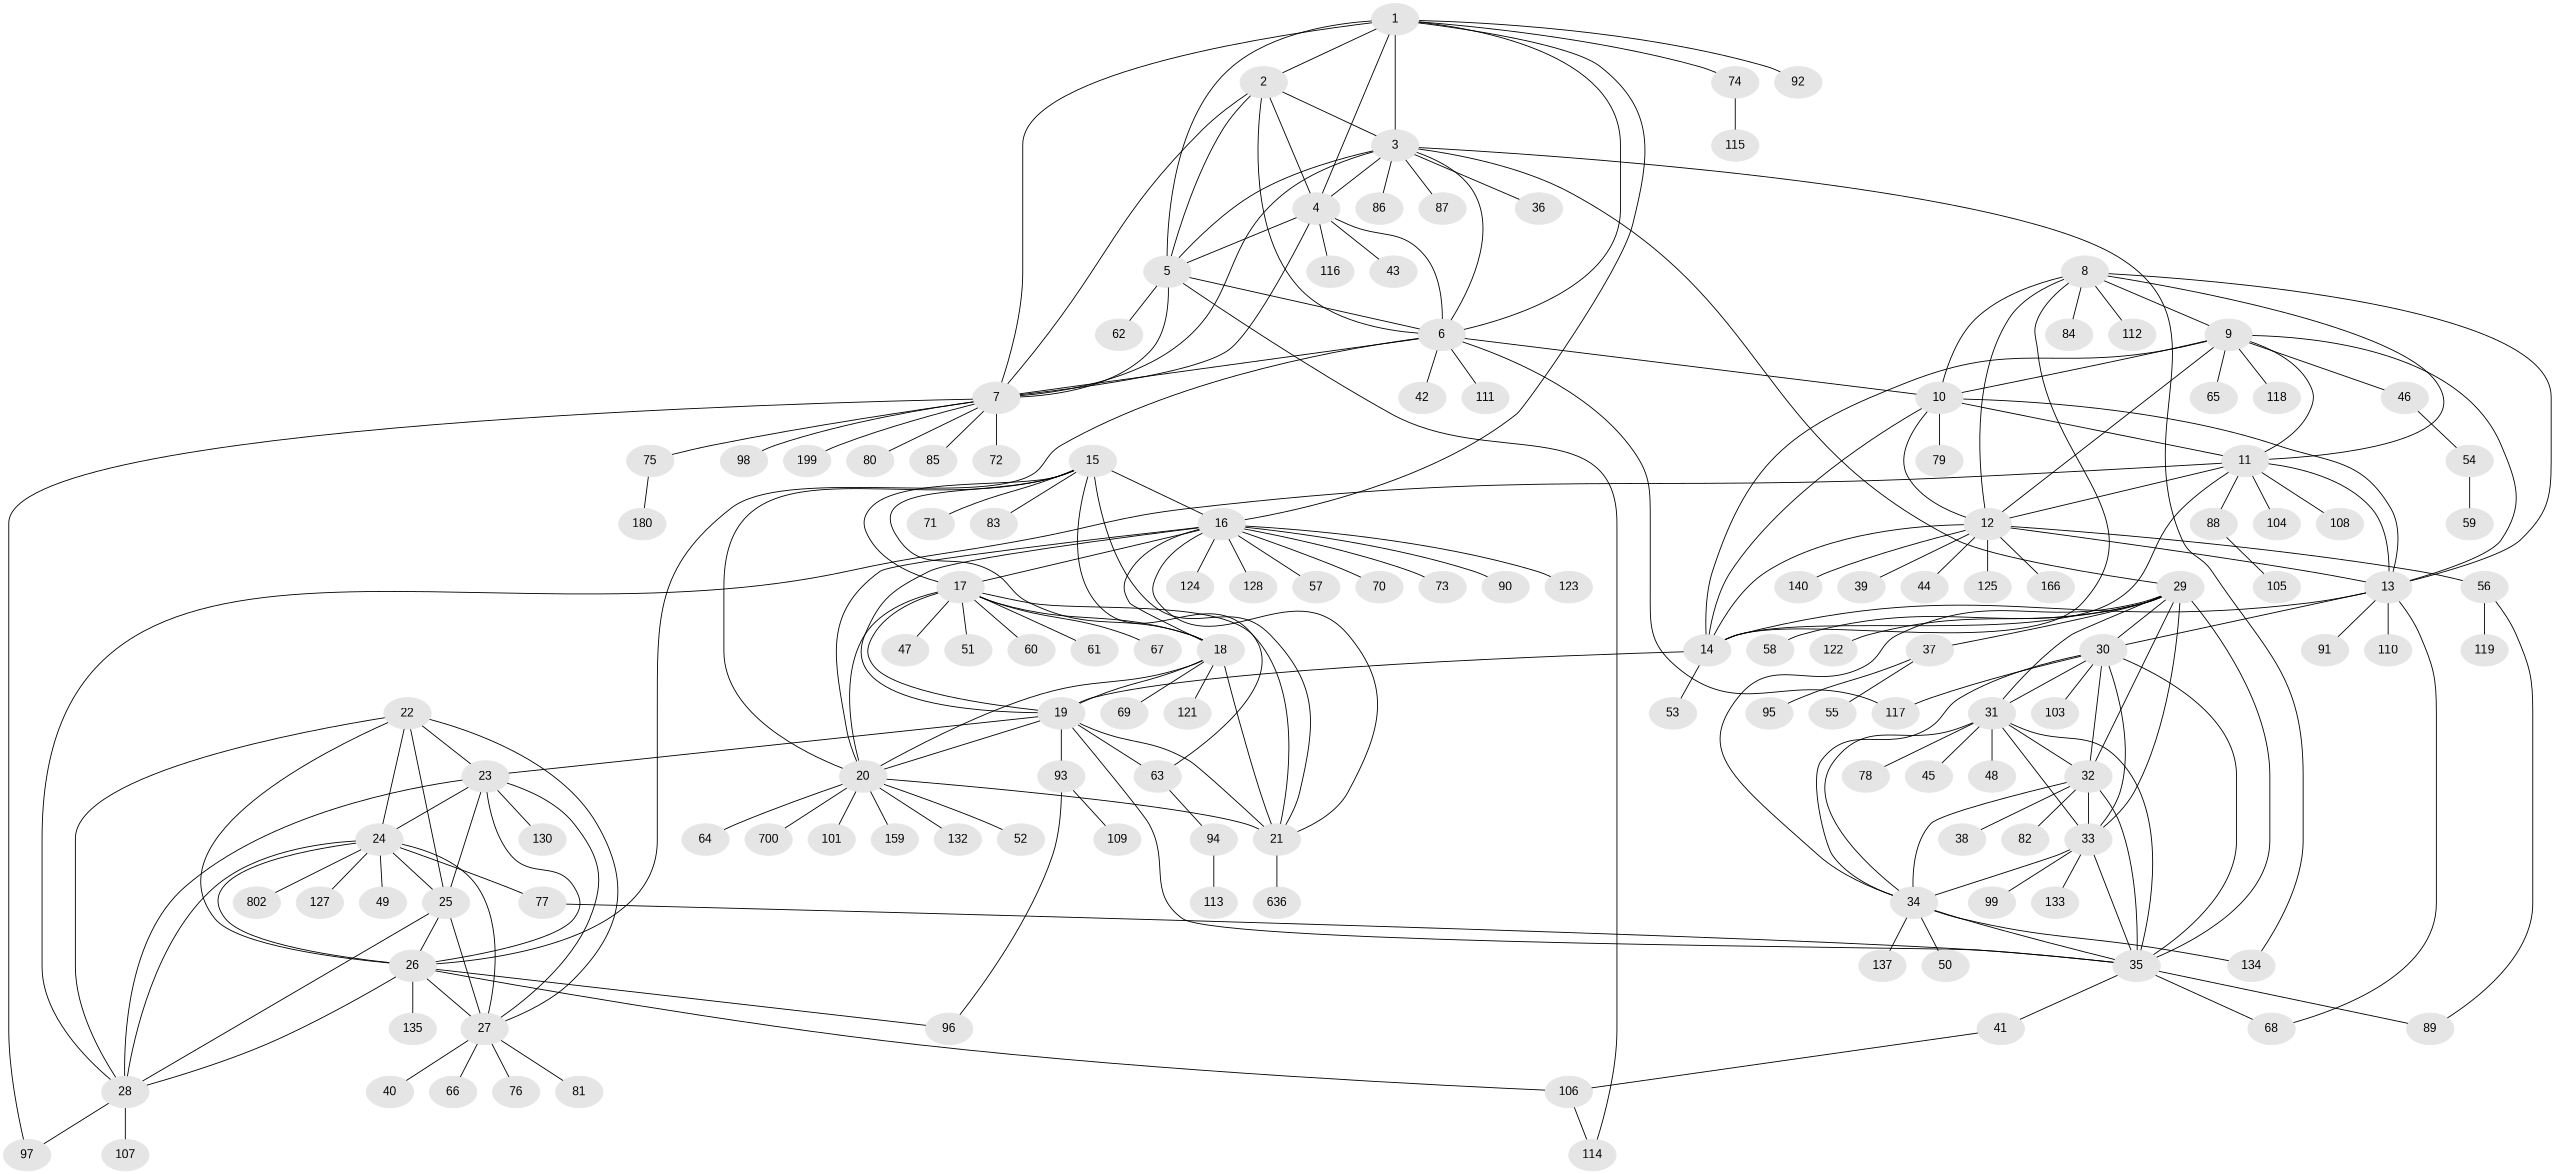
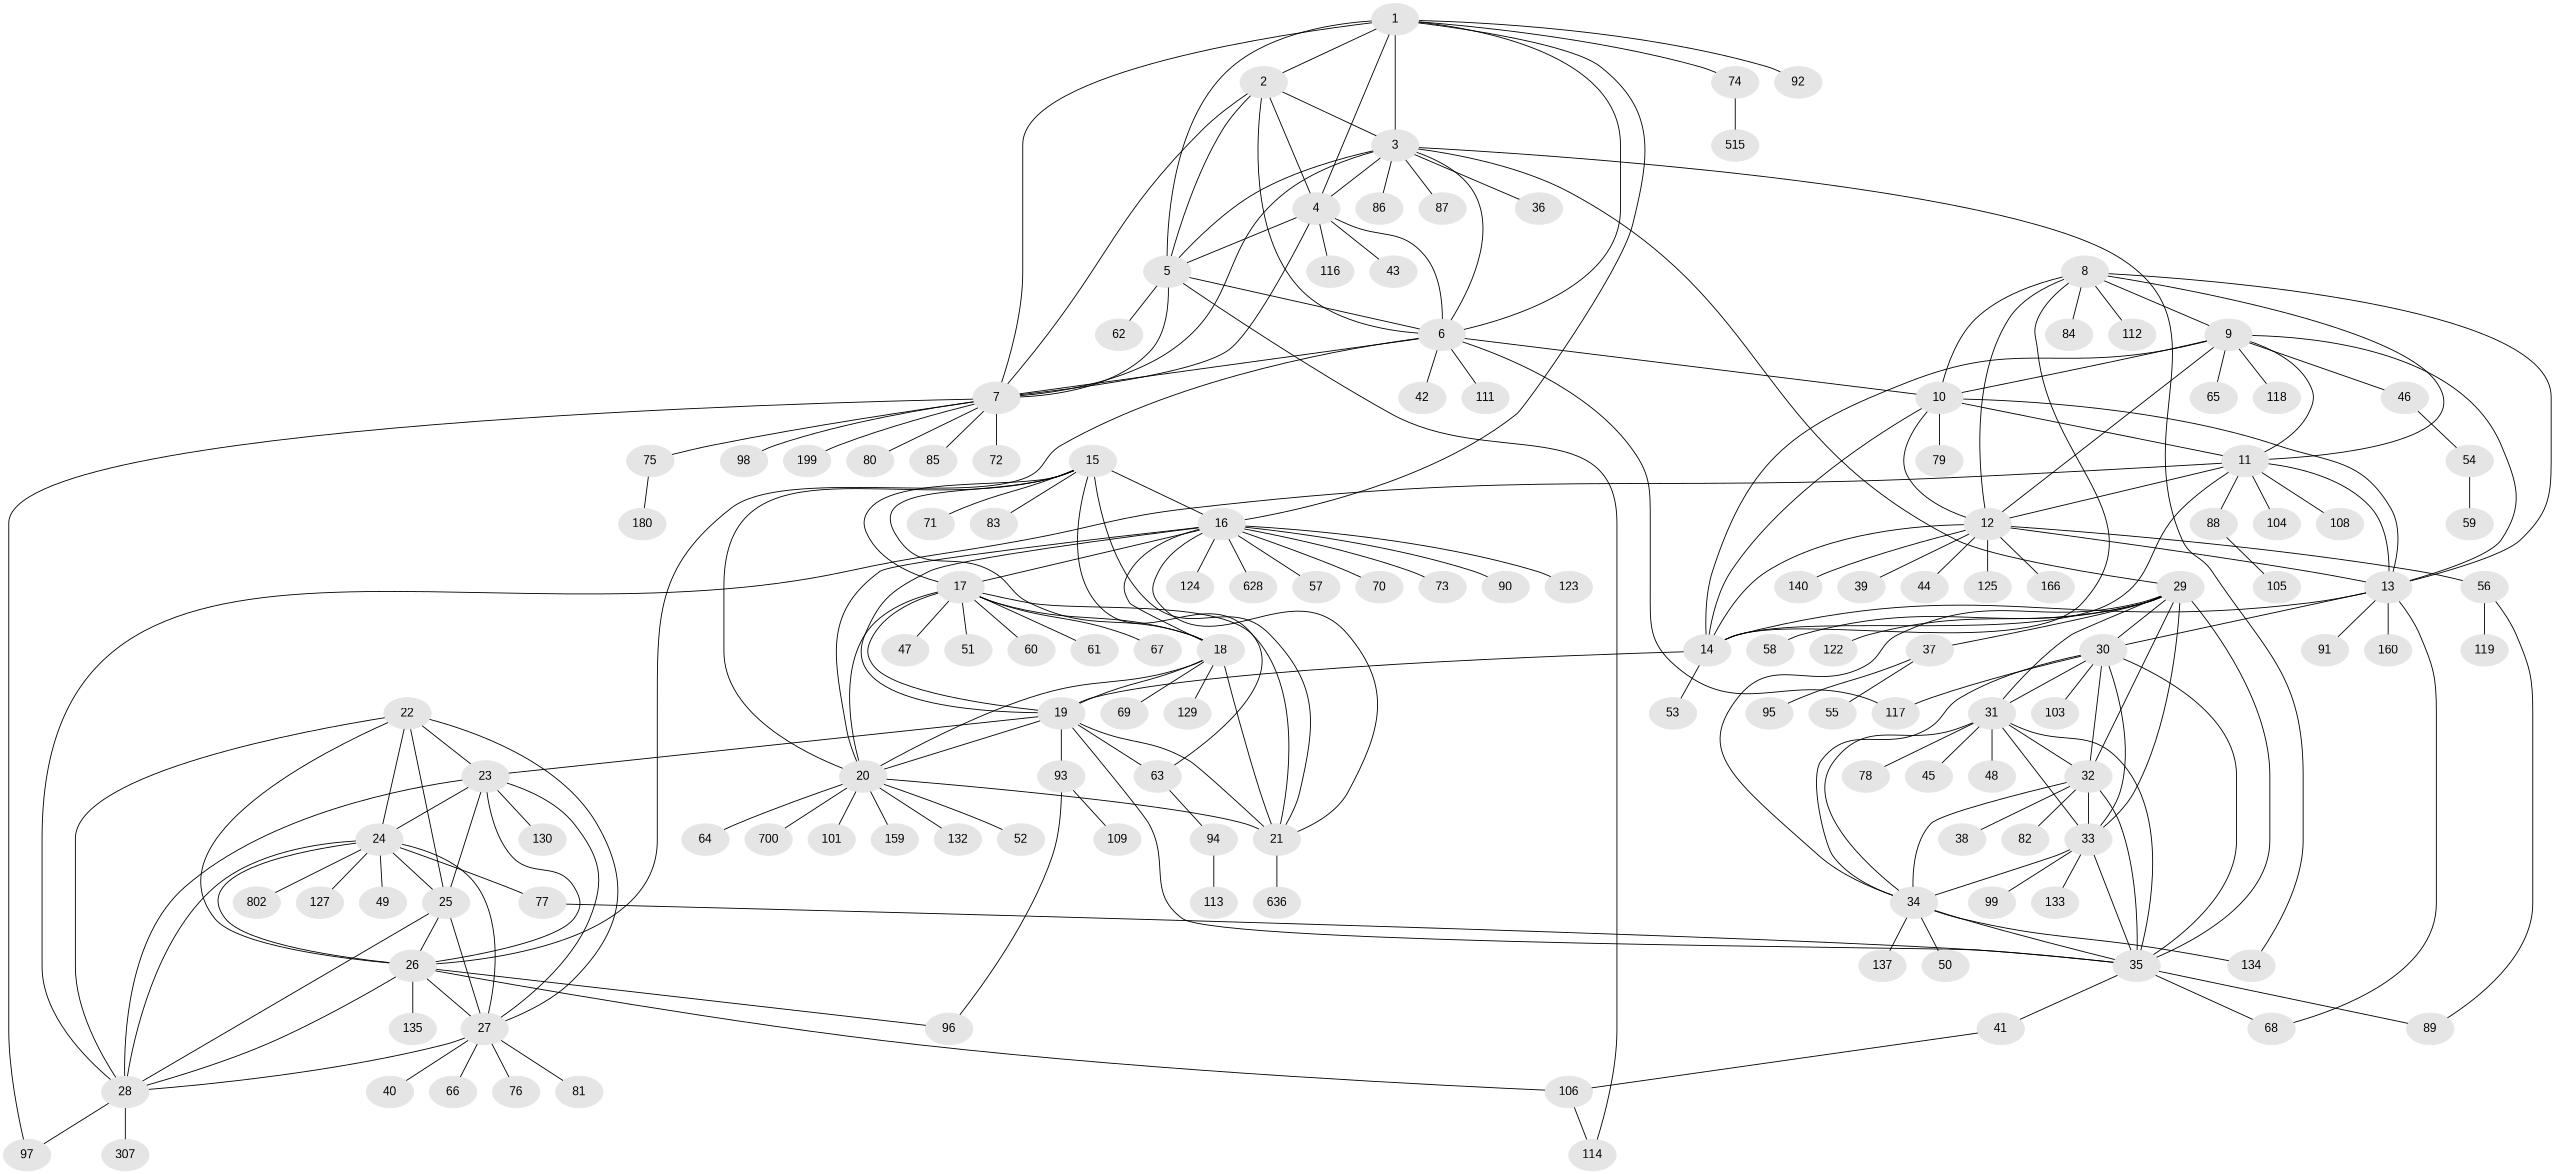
node "115": label "115" -> "515"
node "128": label "128" -> "628"
node "110": label "110" -> "160"
node "121": label "121" -> "129"
edge "27" -- "28": added
node "107": label "107" -> "307"
